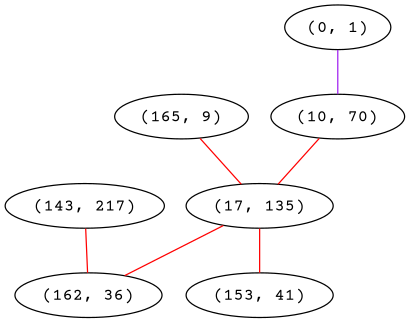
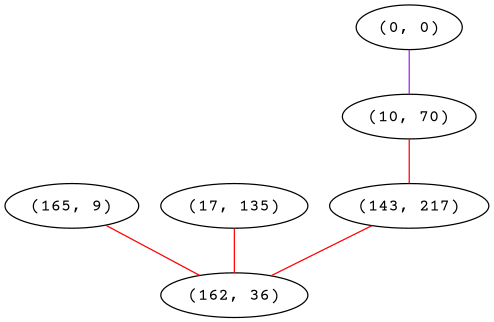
node "(0, 1)": label "(0, 1)" -> "(0, 0)"
edge "(165, 9)" -- "(17, 135)": now "(165, 9)" -- "(162, 36)"
edge "(10, 70)" -- "(17, 135)": now "(10, 70)" -- "(143, 217)"
node "(153, 41)": removed
